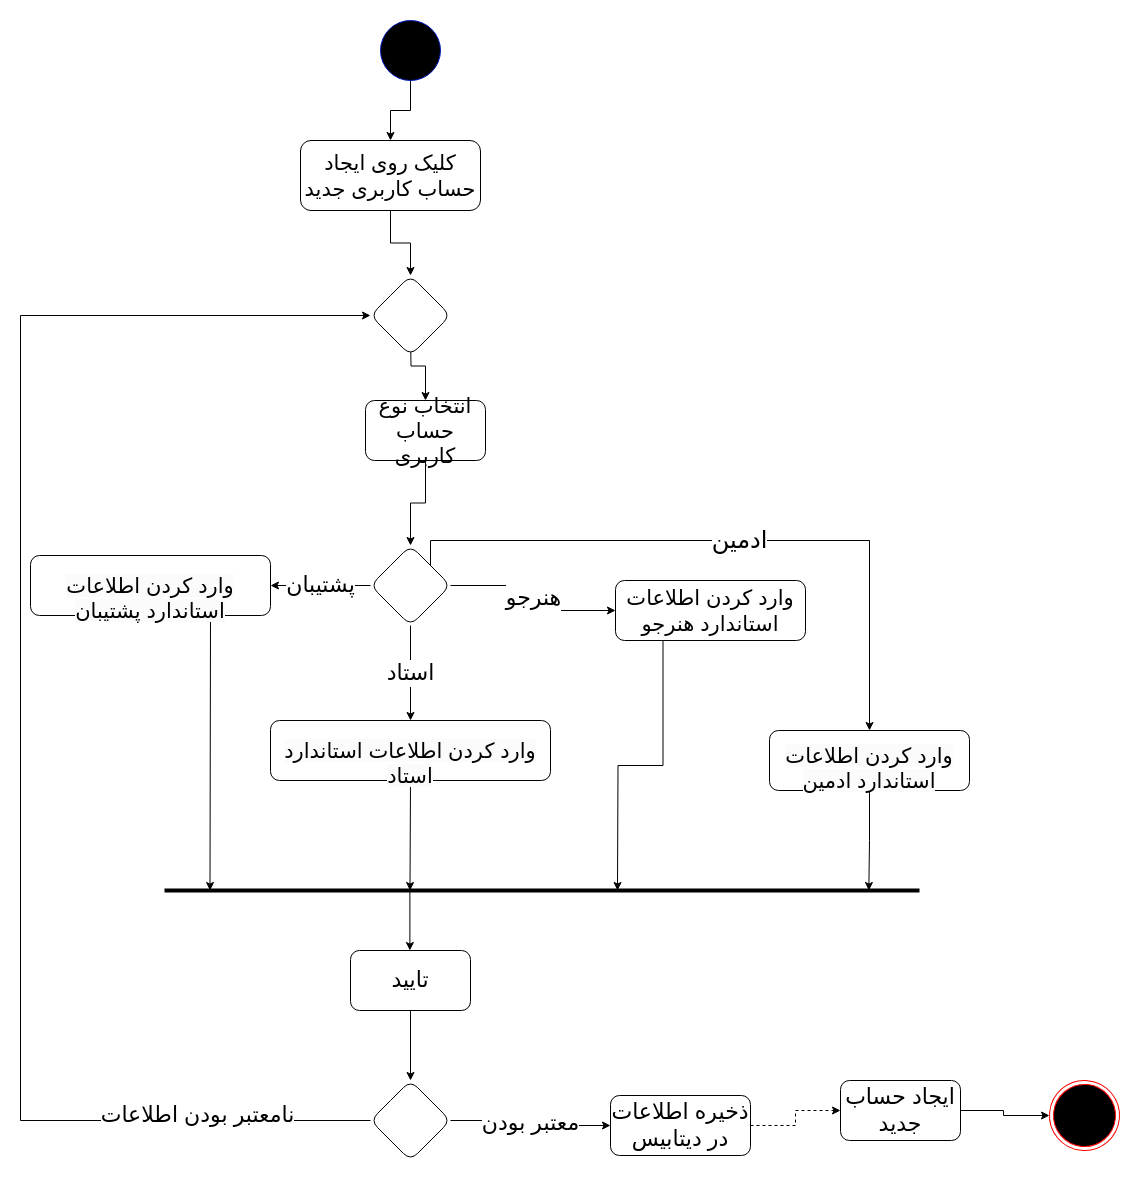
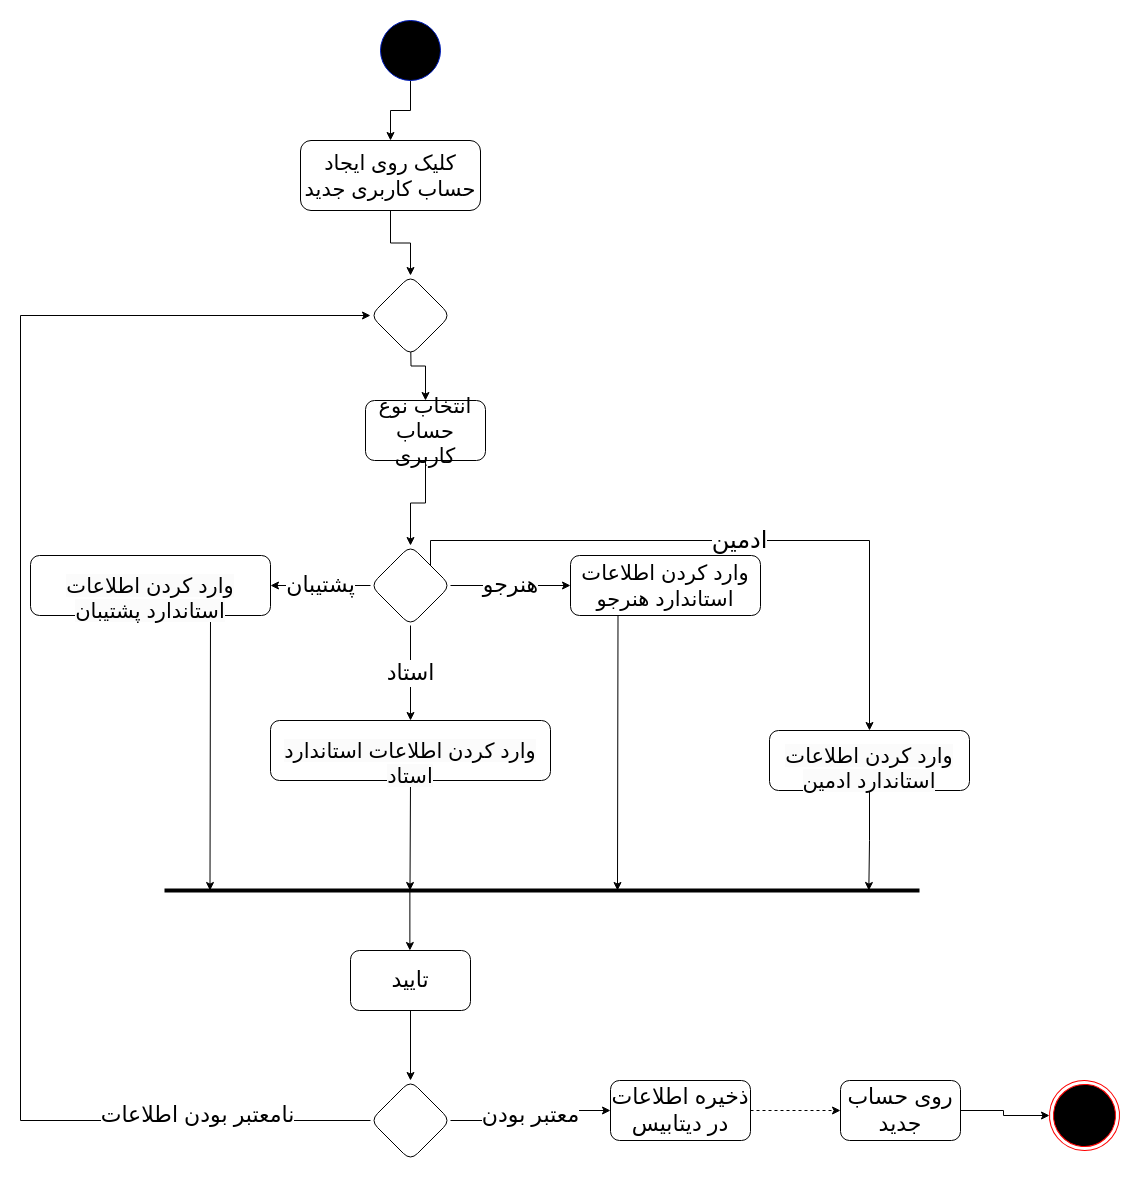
node "وارد کردن اطلاعات استاندارد هنرجو": moved (711, 611) -> (666, 586)
node "ایجاد حساب جدید": label "ایجاد حساب جدید" -> "روی حساب جدید"
node "ذخیره اطلاعات در دیتابیس": moved (681, 1126) -> (681, 1111)
